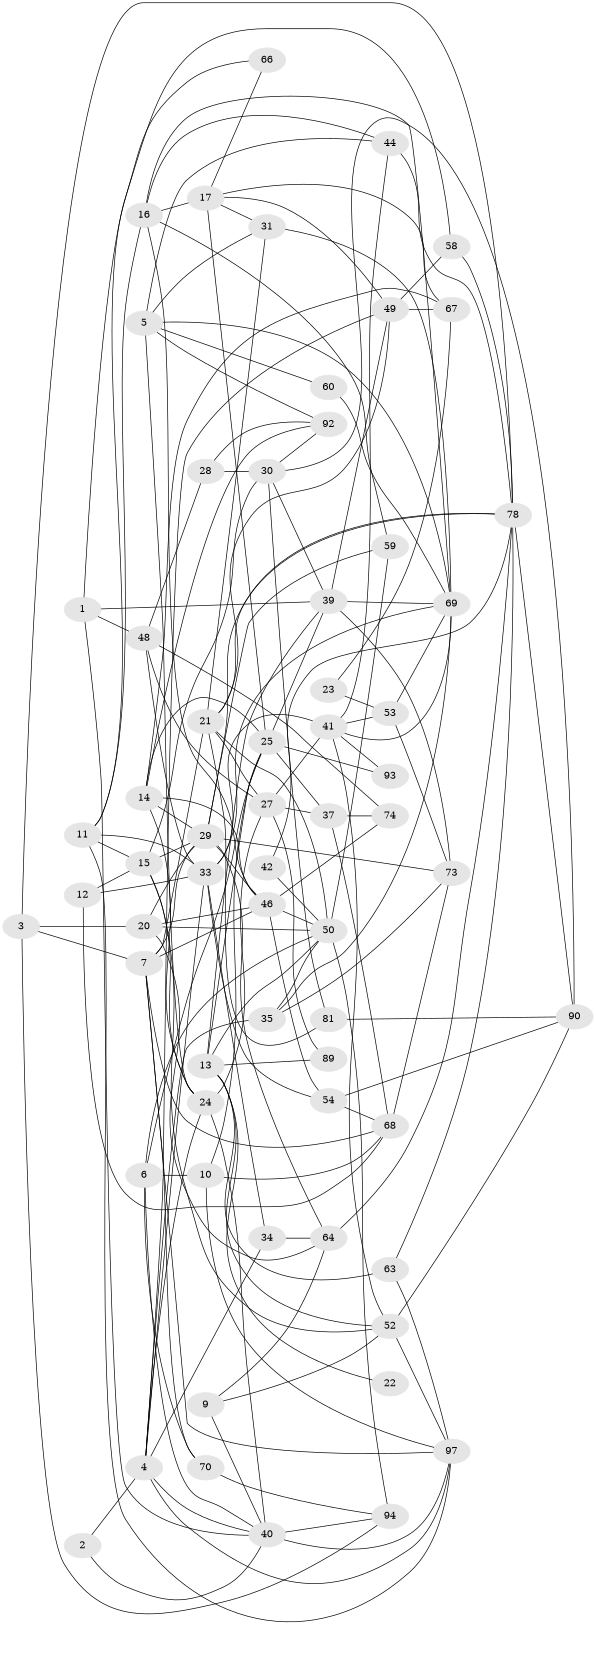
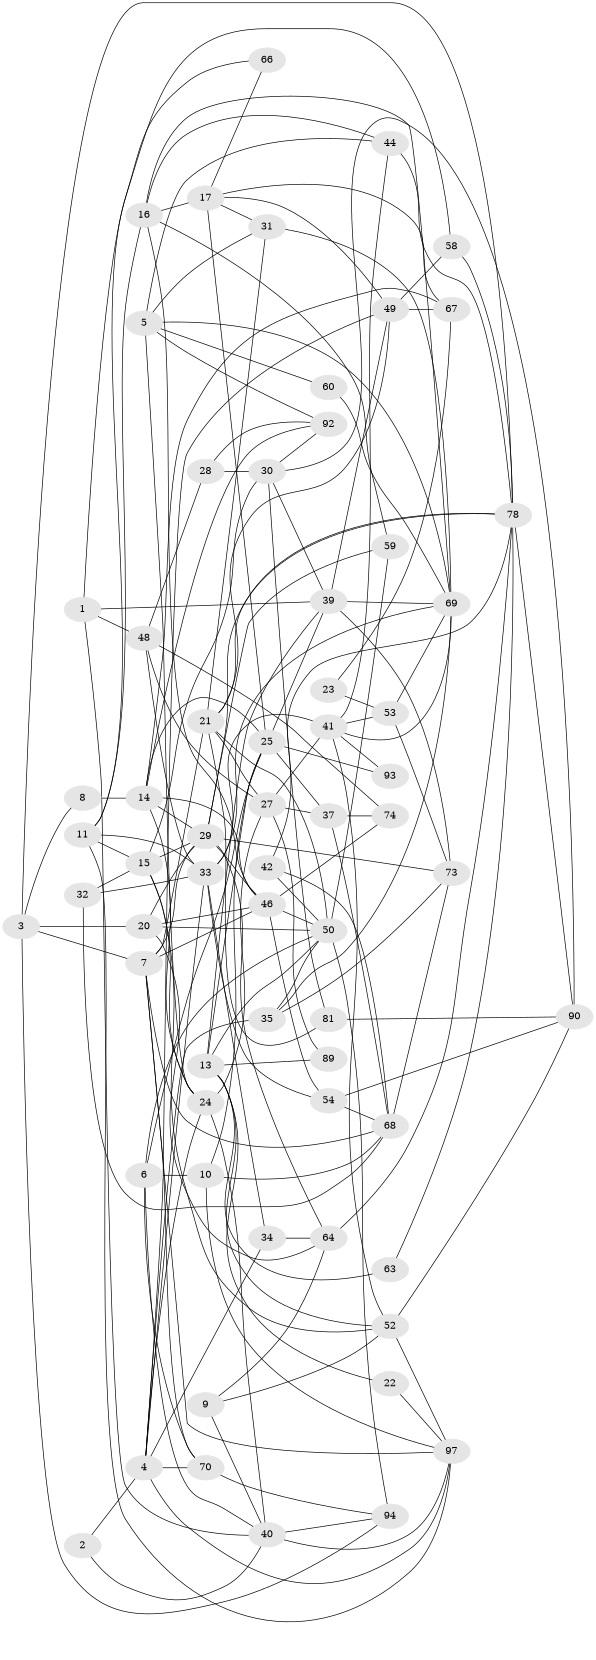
node "8": added
node "12": label "12" -> "32"
edge "42" -- "68": added
edge "63" -- "97": now "22" -- "97"
edge "4" -- "40": now "4" -- "70"
